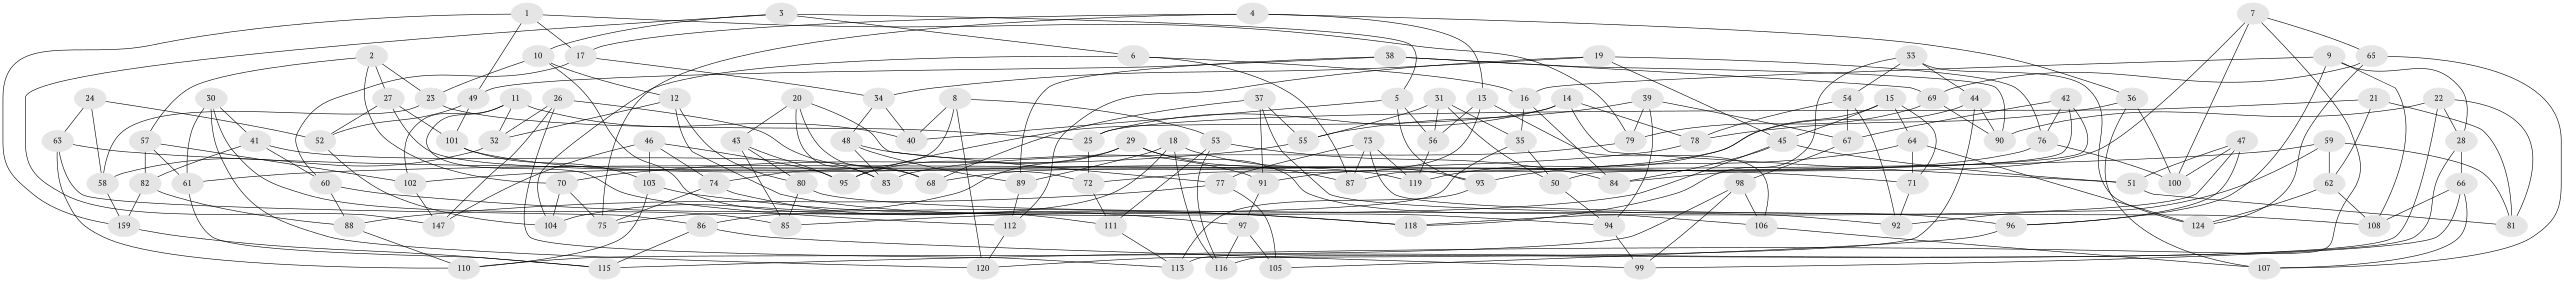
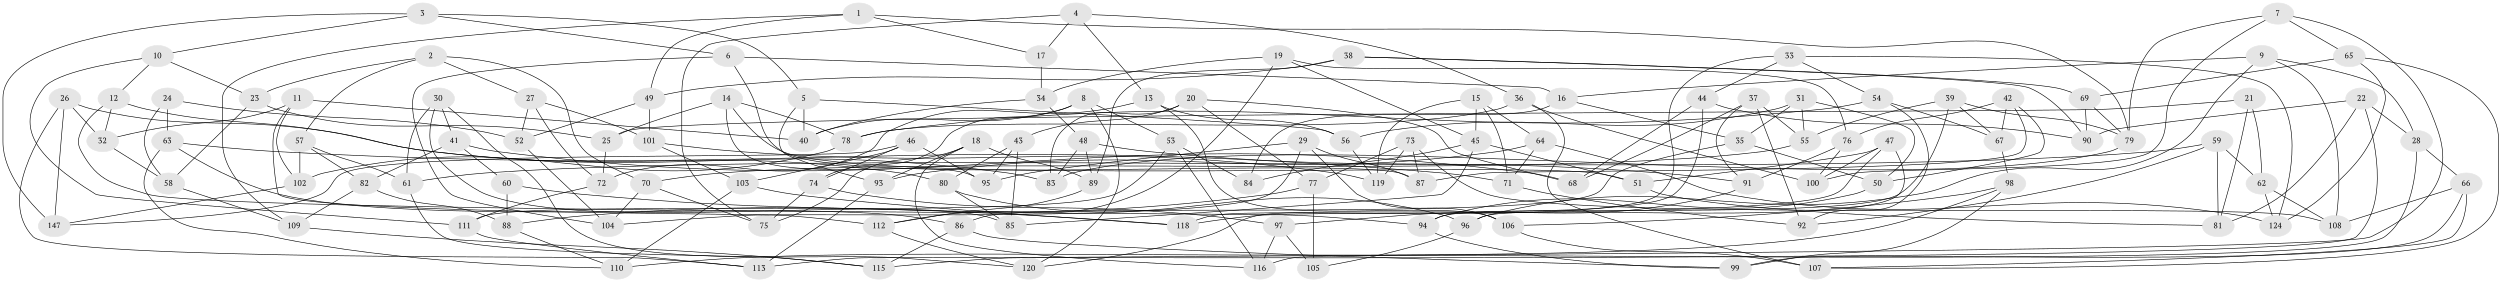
edge "17" -- "60": removed
edge "7" -- "84": now "7" -- "79"
node "159": label "159" -> "109"
